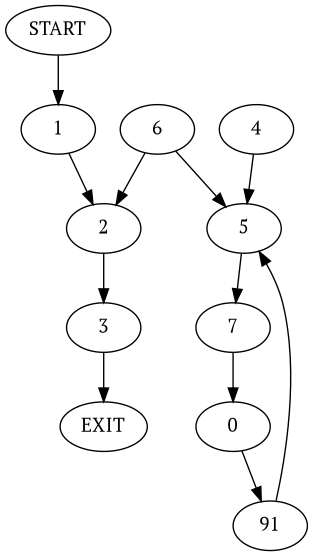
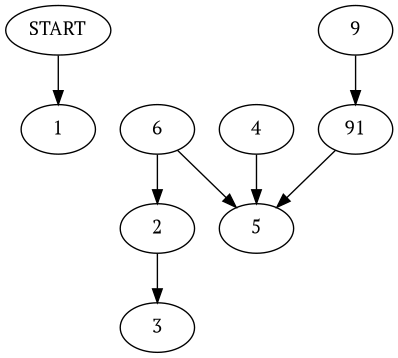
edge "1" -> "2": removed
node "7": removed
node "EXIT": removed
node "0": label "0" -> "9"
